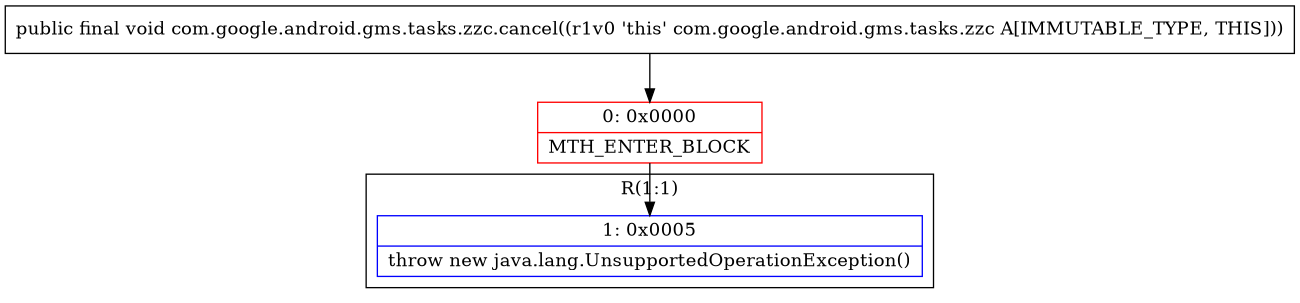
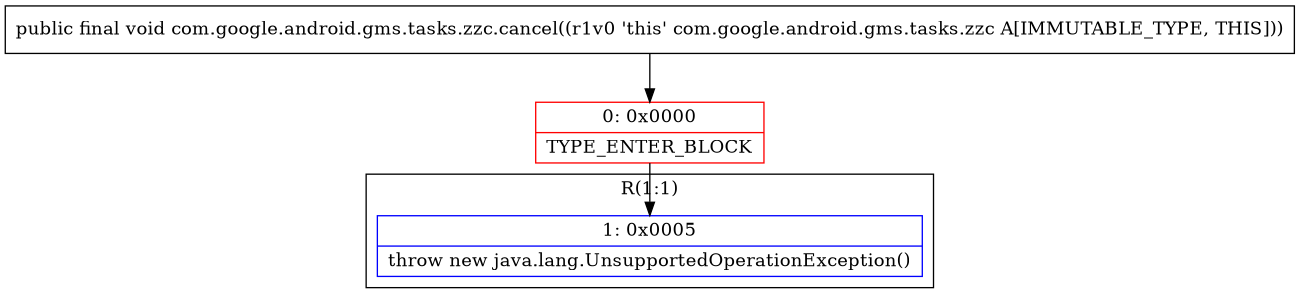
node "0: 0x0000": text "MTH_ENTER_BLOCK" -> "TYPE_ENTER_BLOCK"
